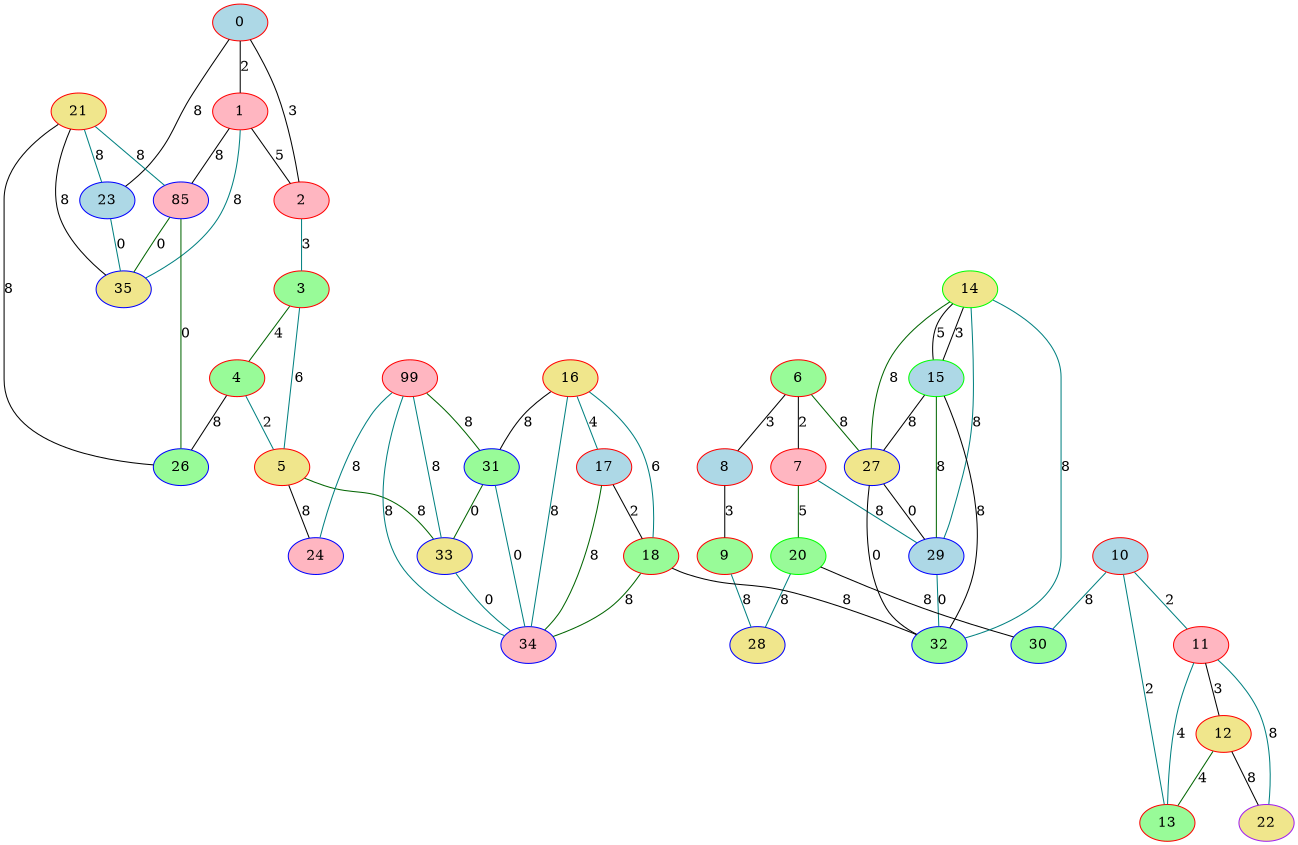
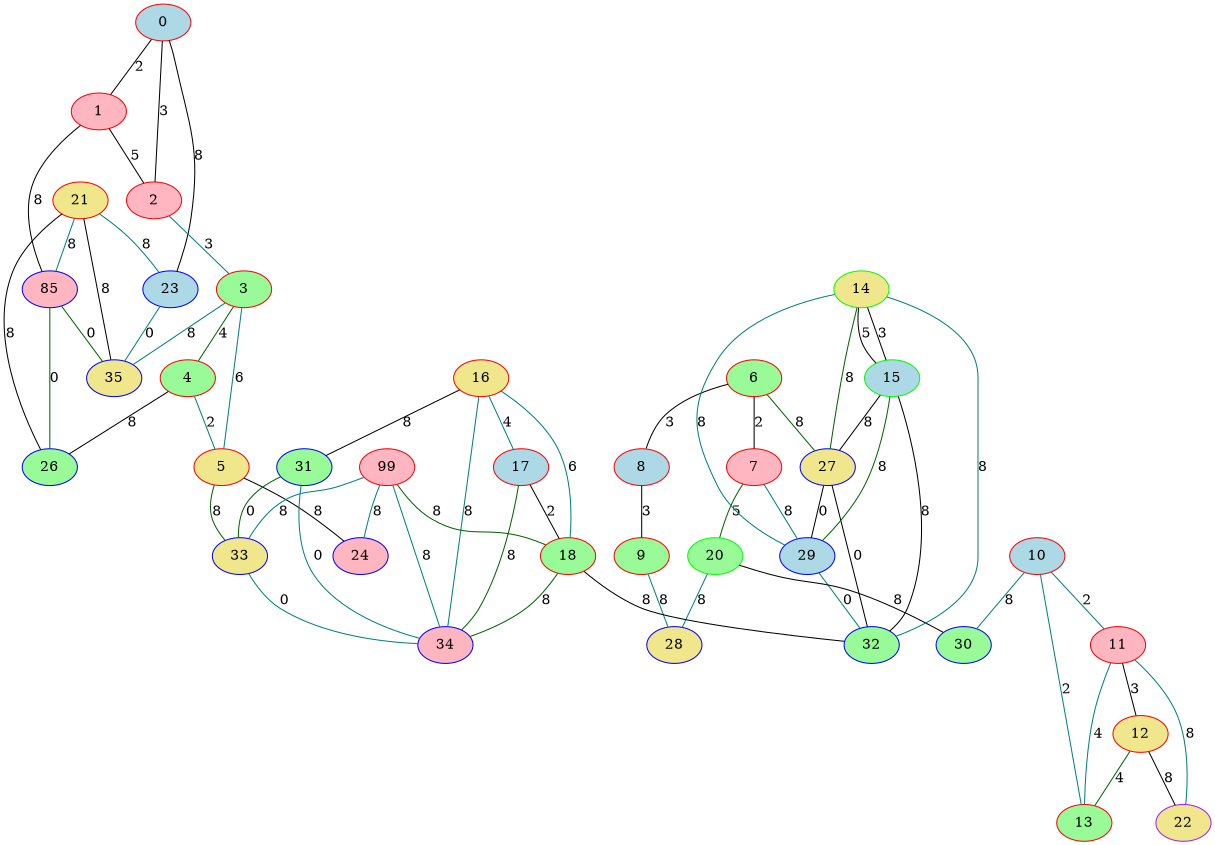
edge "1" -- "35": now "3" -- "35"
edge "99" -- "31": now "99" -- "18"
